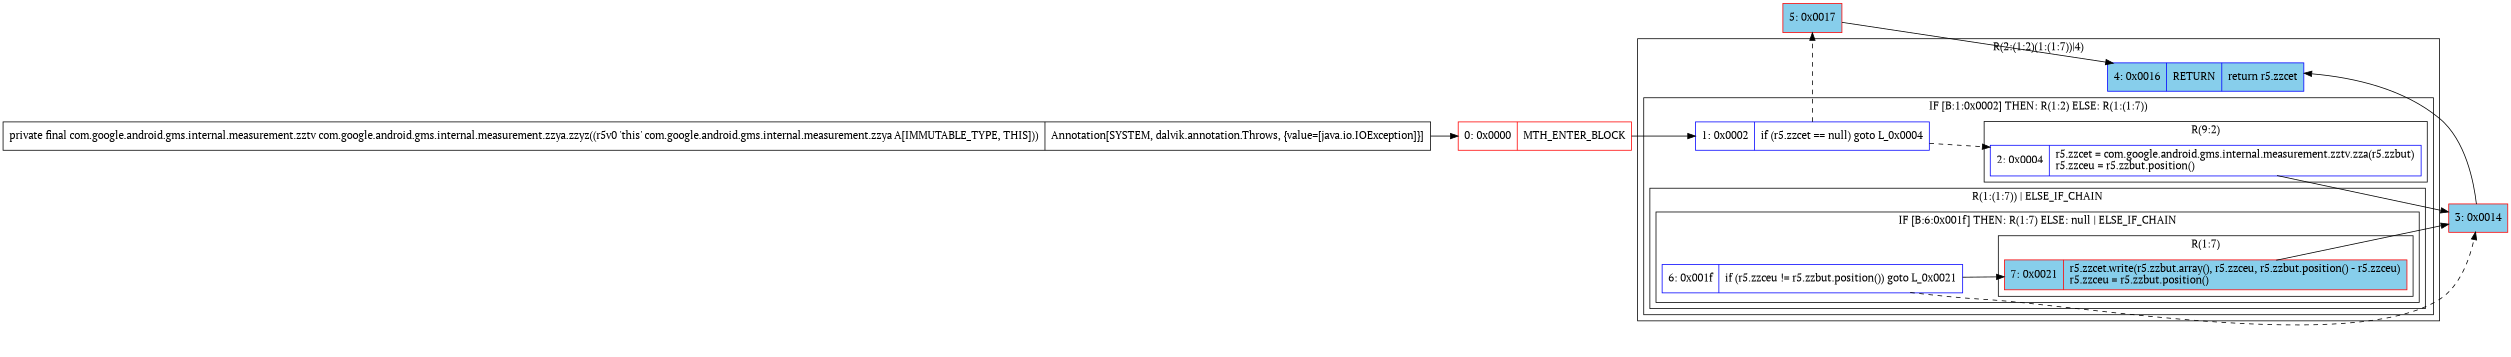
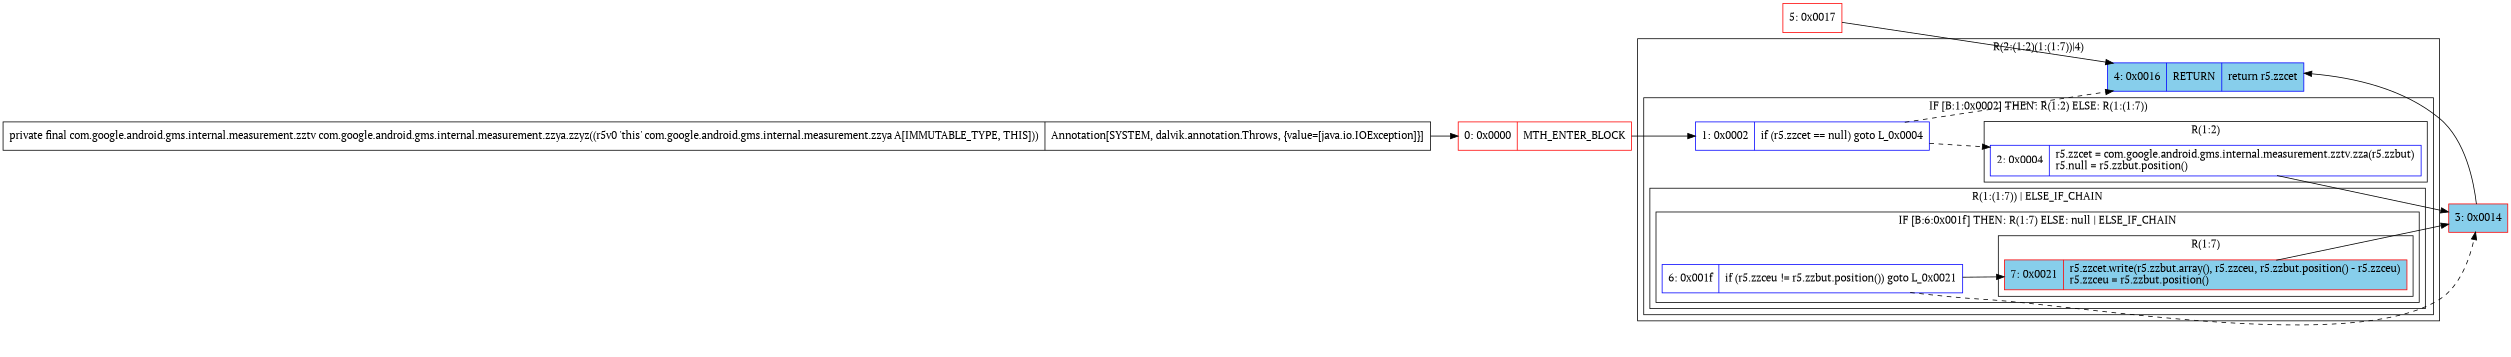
node "5: 0x0017": fillcolor skyblue -> white
edge "1: 0x0002" -> "5: 0x0017": now "1: 0x0002" -> "4: 0x0016"
cluster "R(9:2)": label "R(9:2)" -> "R(1:2)"
node "2: 0x0004": text "r5.zzceu = r5.zzbut.position()" -> "r5.null = r5.zzbut.position()"
